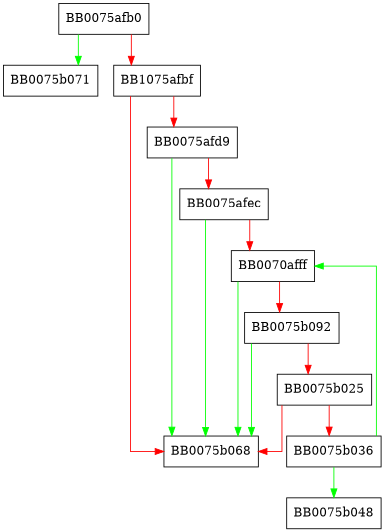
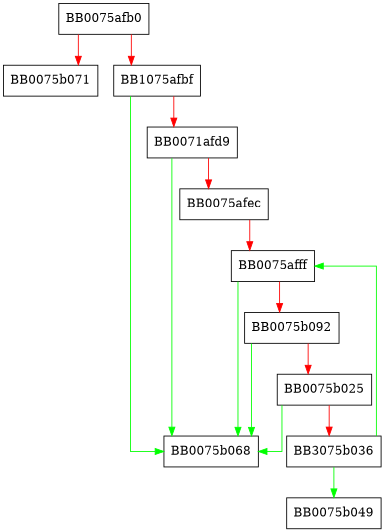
edge "BB0075afb0" -> "BB0075b071": color green -> red
node "BB0075afd9": label "BB0075afd9" -> "BB0071afd9"
node "BB0070afff": label "BB0070afff" -> "BB0075afff"
edge "BB1075afbf" -> "BB0075b068": color red -> green
edge "BB0075afec" -> "BB0075b068": removed
edge "BB0075b025" -> "BB0075b068": color red -> green
node "BB0075b036": label "BB0075b036" -> "BB3075b036"
node "BB0075b048": label "BB0075b048" -> "BB0075b049"
